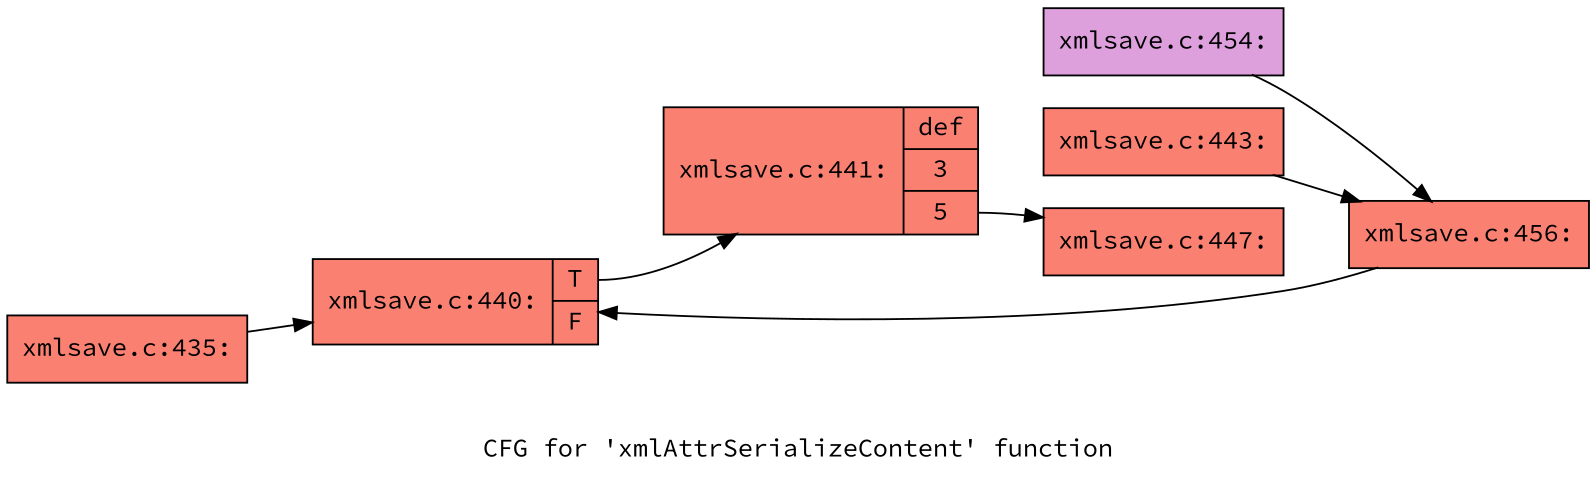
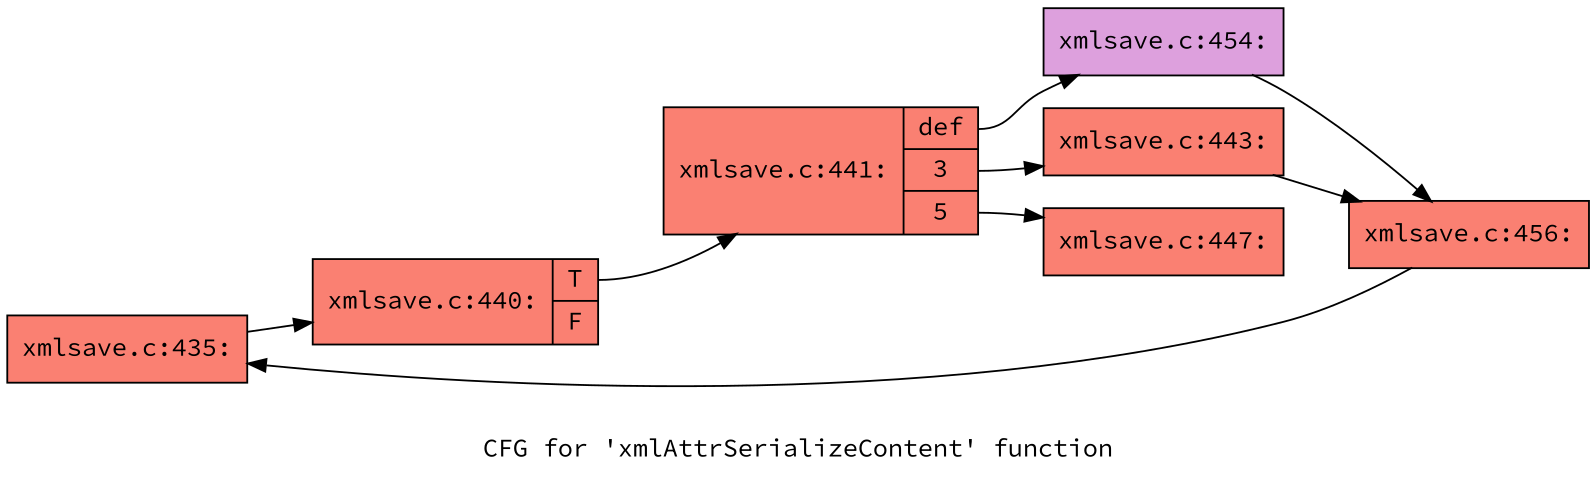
edge "xmlsave.c:441:" -> "xmlsave.c:454:": added
edge "xmlsave.c:441:" -> "xmlsave.c:443:": added
edge "xmlsave.c:456:" -> "xmlsave.c:440:": now "xmlsave.c:456:" -> "xmlsave.c:435:"
